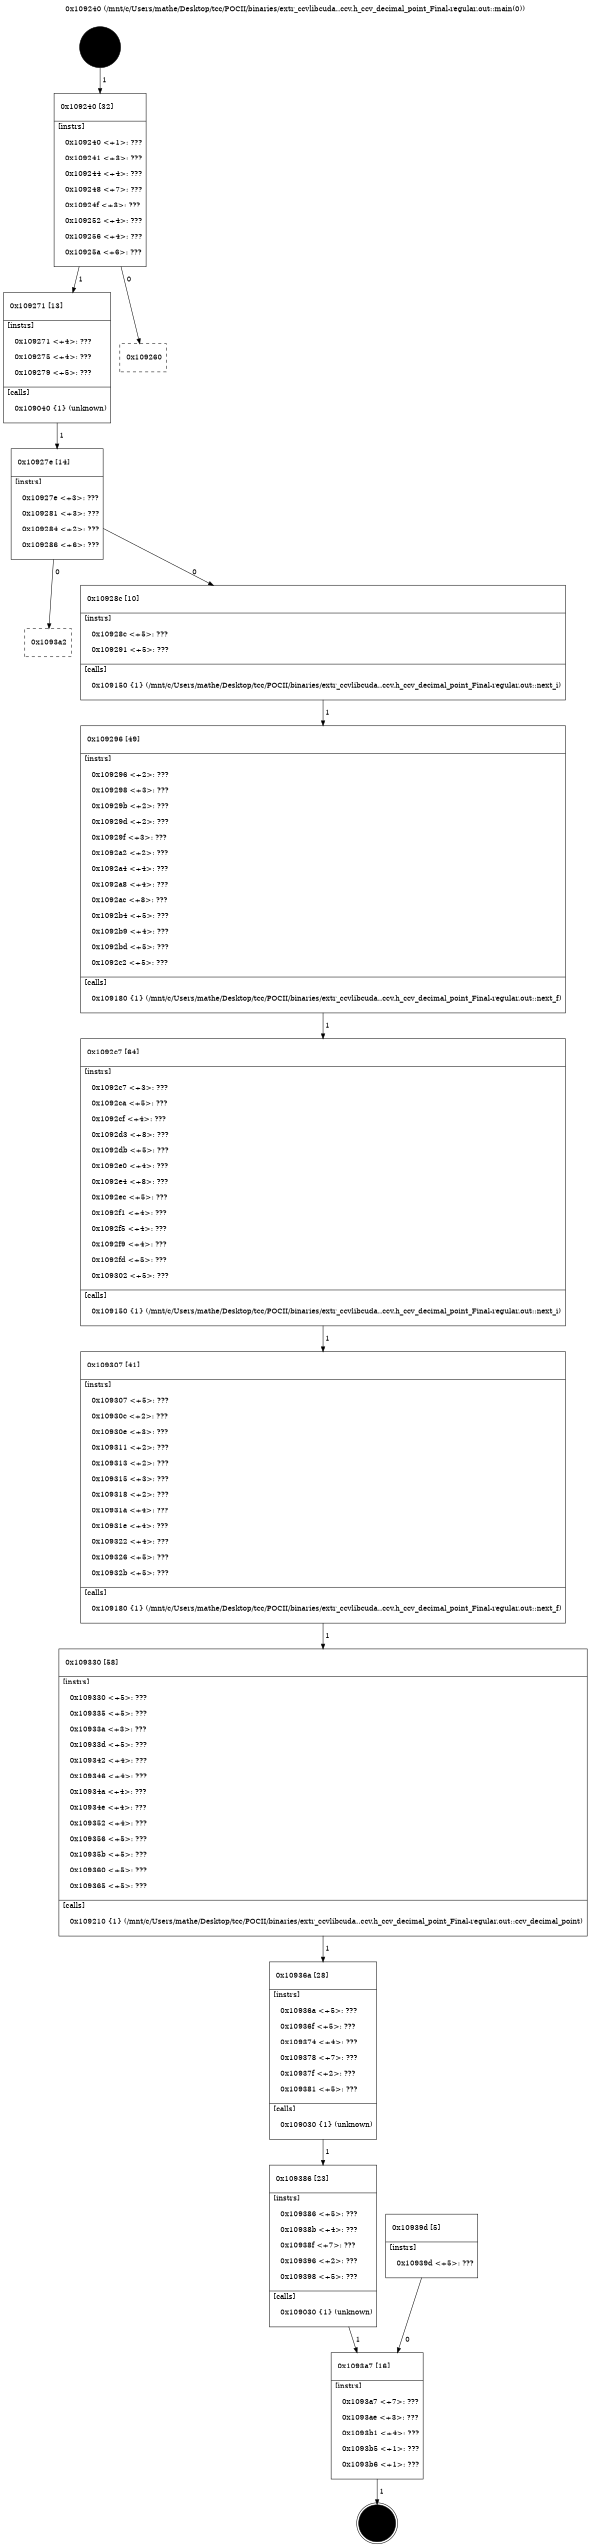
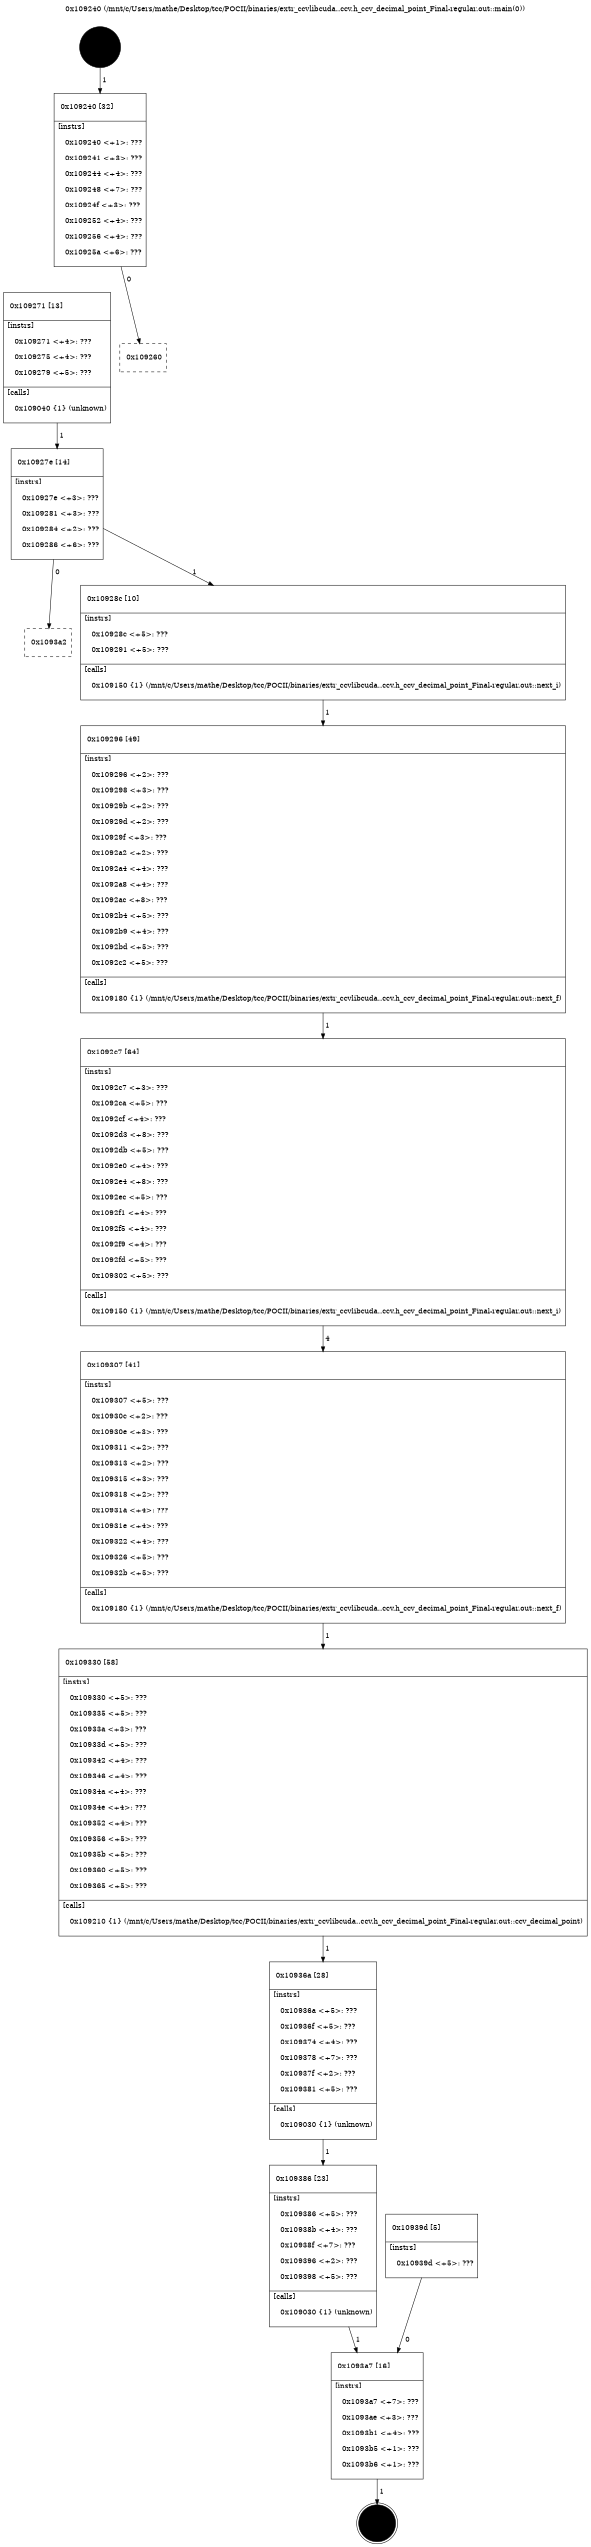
edge "0x109240 [32]" -> "0x109271 [13]": removed, label "1"
edge "0x10927e [14]" -> "0x10928c [10]": label " 0" -> " 1"
edge "0x1092c7 [64]" -> "0x109307 [41]": label " 1" -> " 4"
